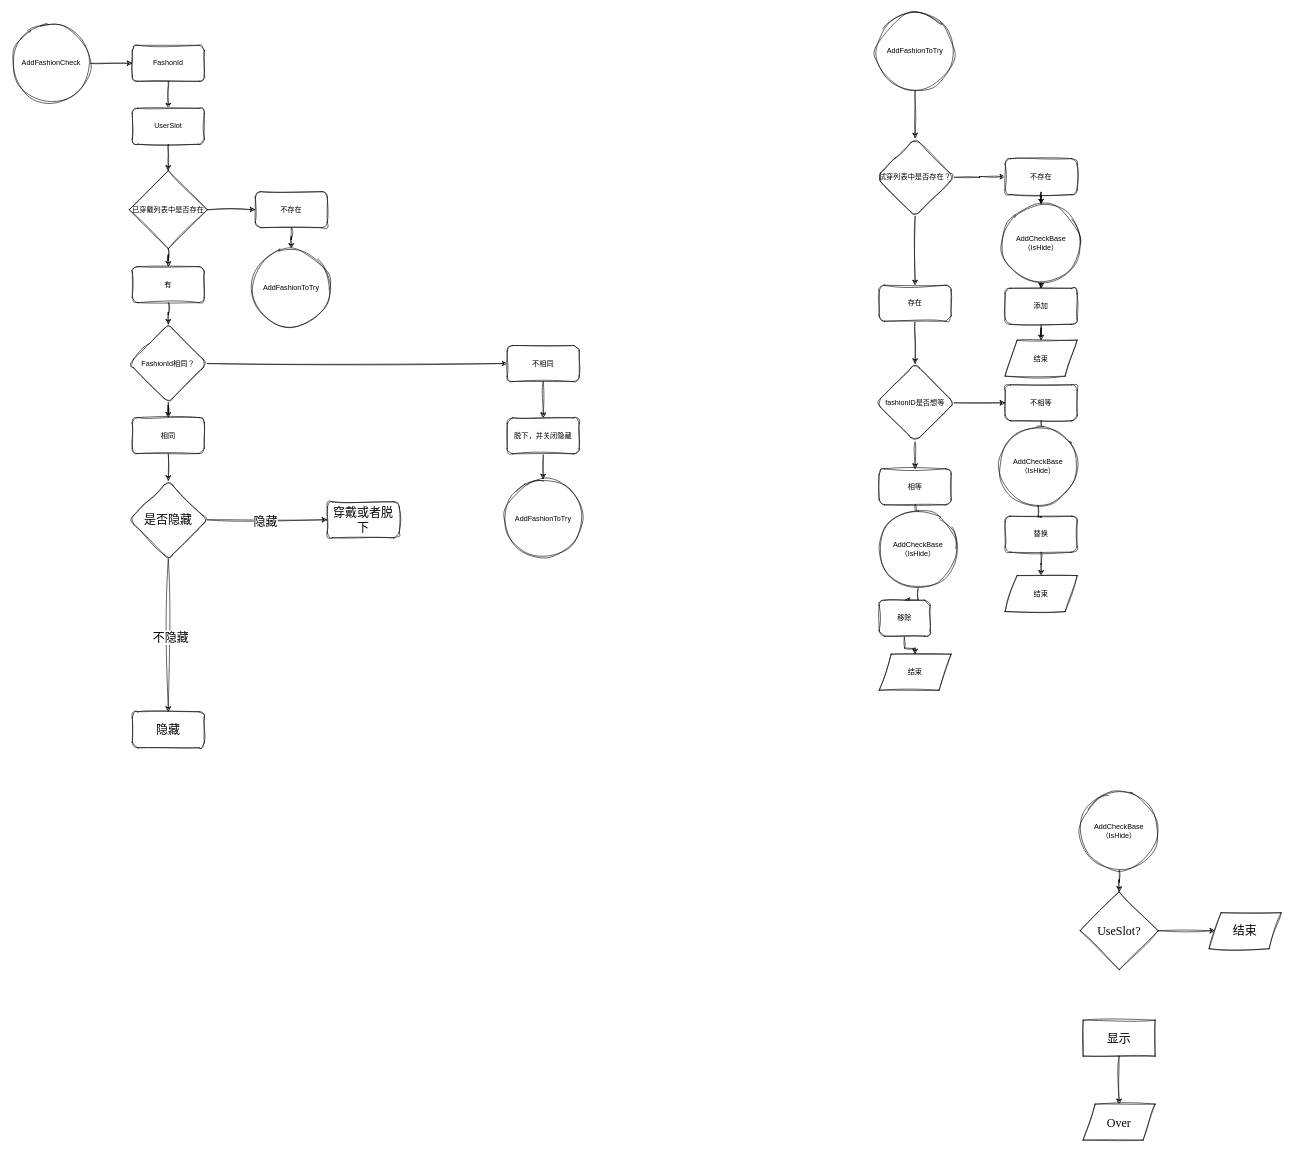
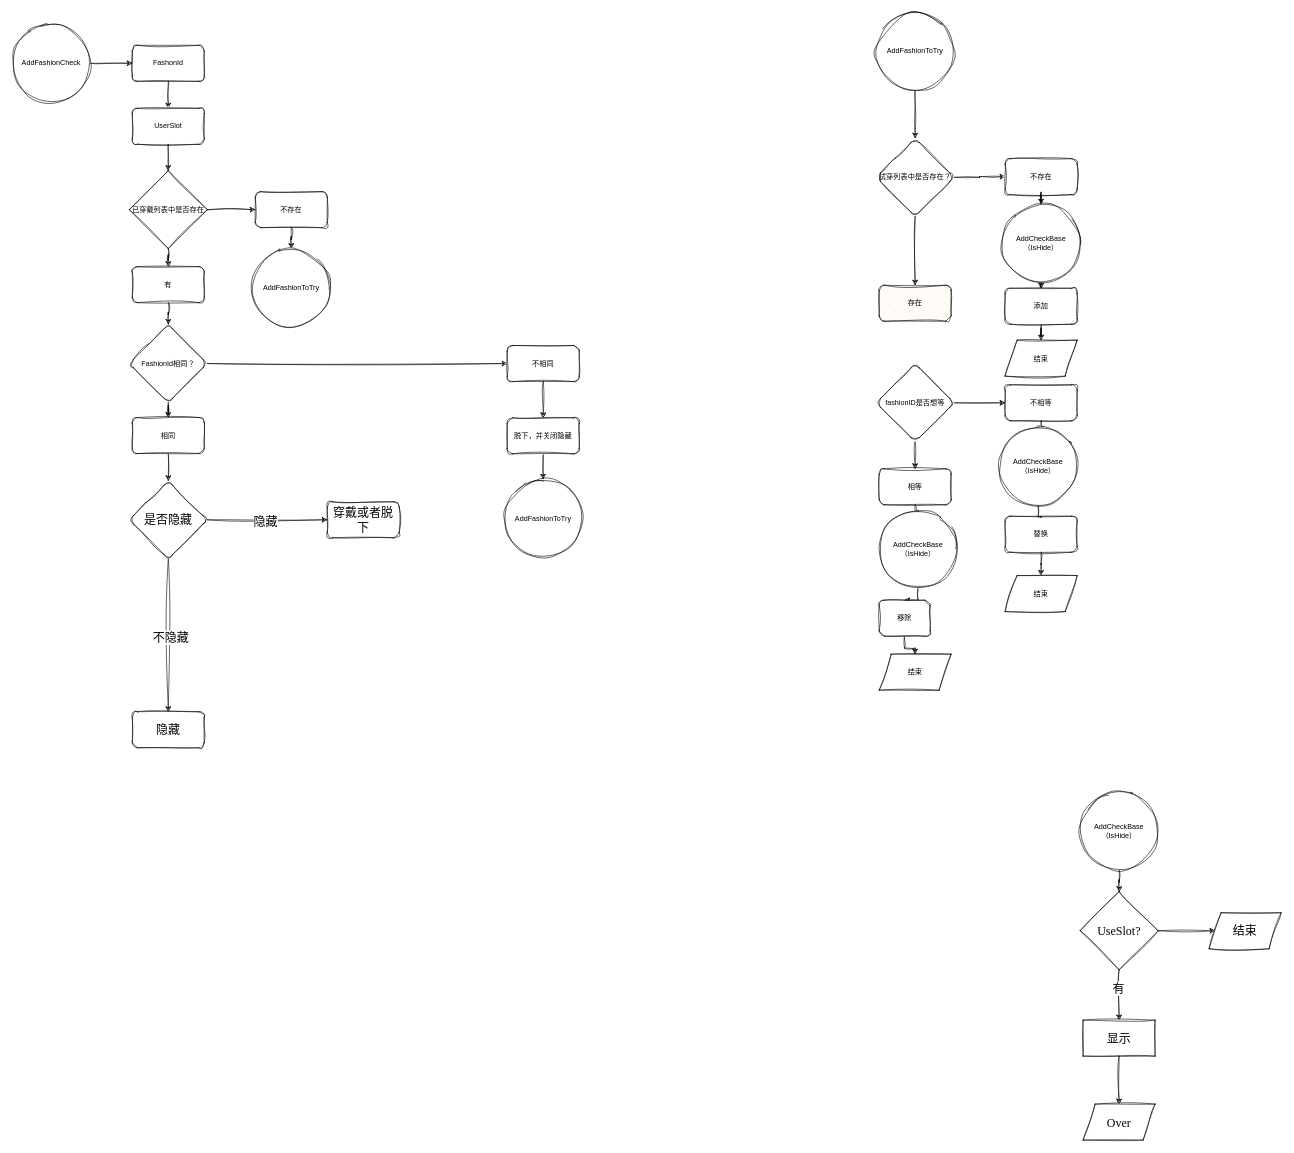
node "存在": fillcolor #ffffff -> #ffe6cc
edge "存在" -> "fashionID是否想等": removed
edge "UseSlot?" -> "显示": added, label "有"
